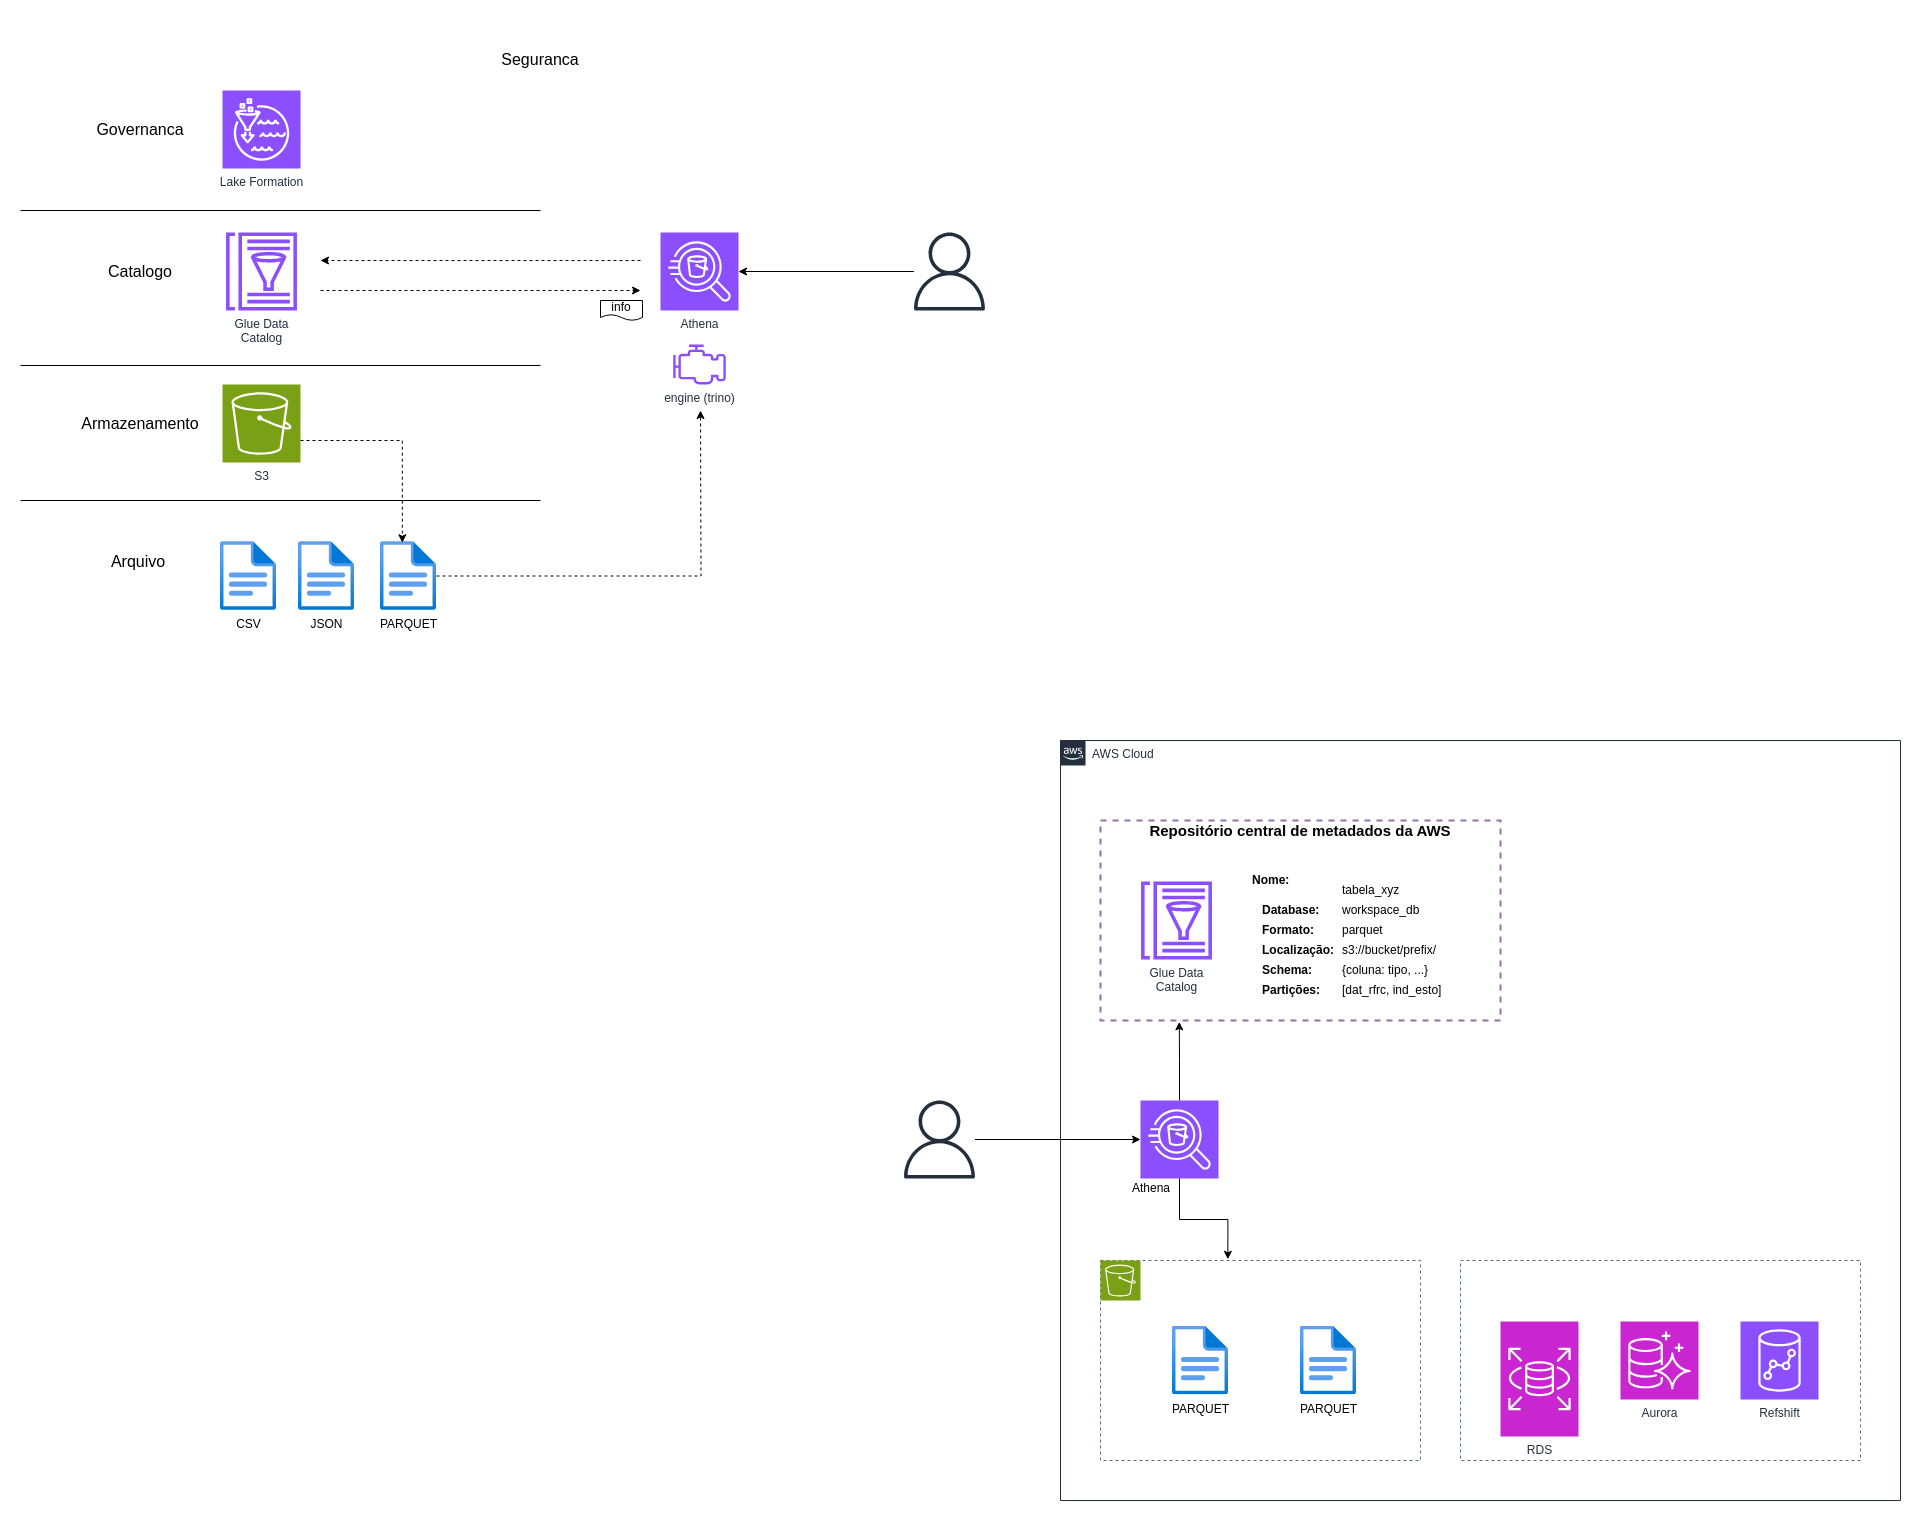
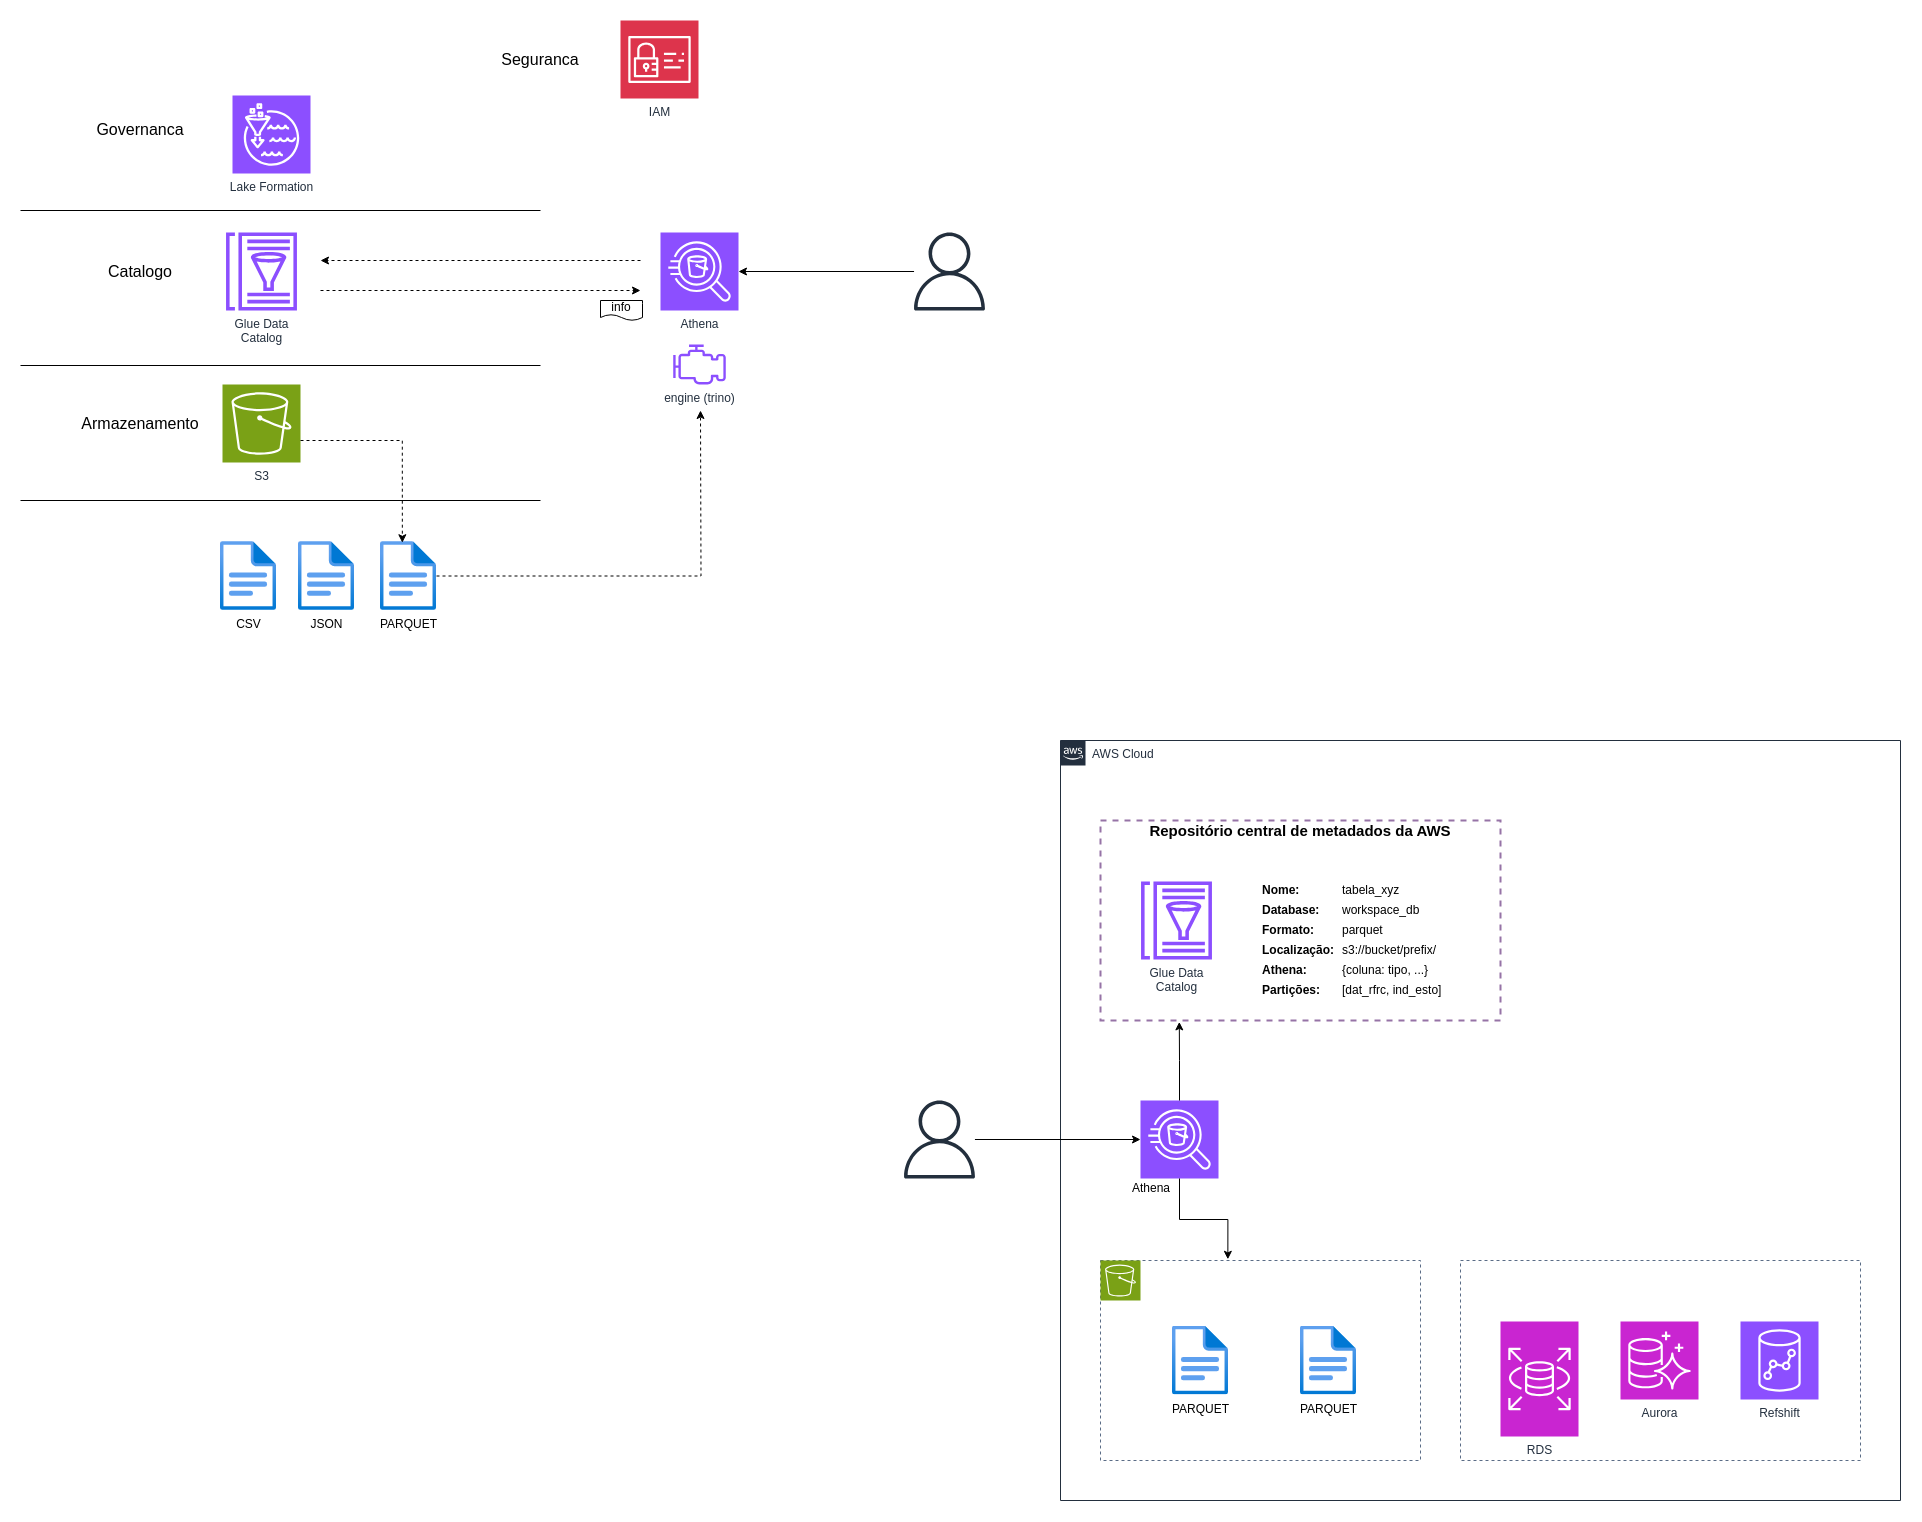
node "IAM": added
node "Lake Formation": moved (262, 130) -> (272, 135)
node "Arquivo": removed
node "Nome:": moved (1291, 881) -> (1301, 891)
node "Schema:": label "Schema:" -> "Athena:"
